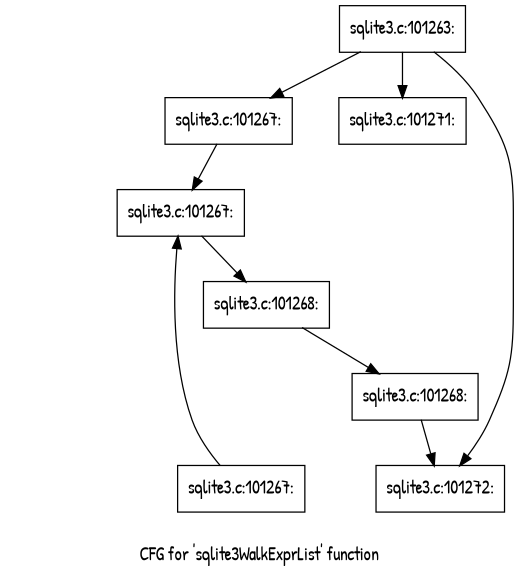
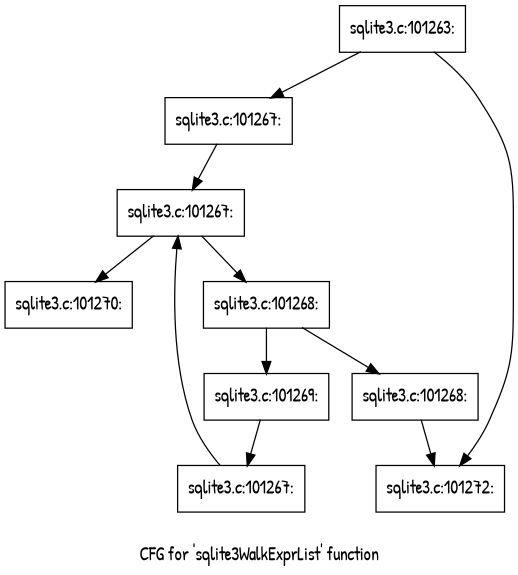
node "sqlite3.c:101271:": removed
node "sqlite3.c:101270:": added
node "sqlite3.c:101269:": added
